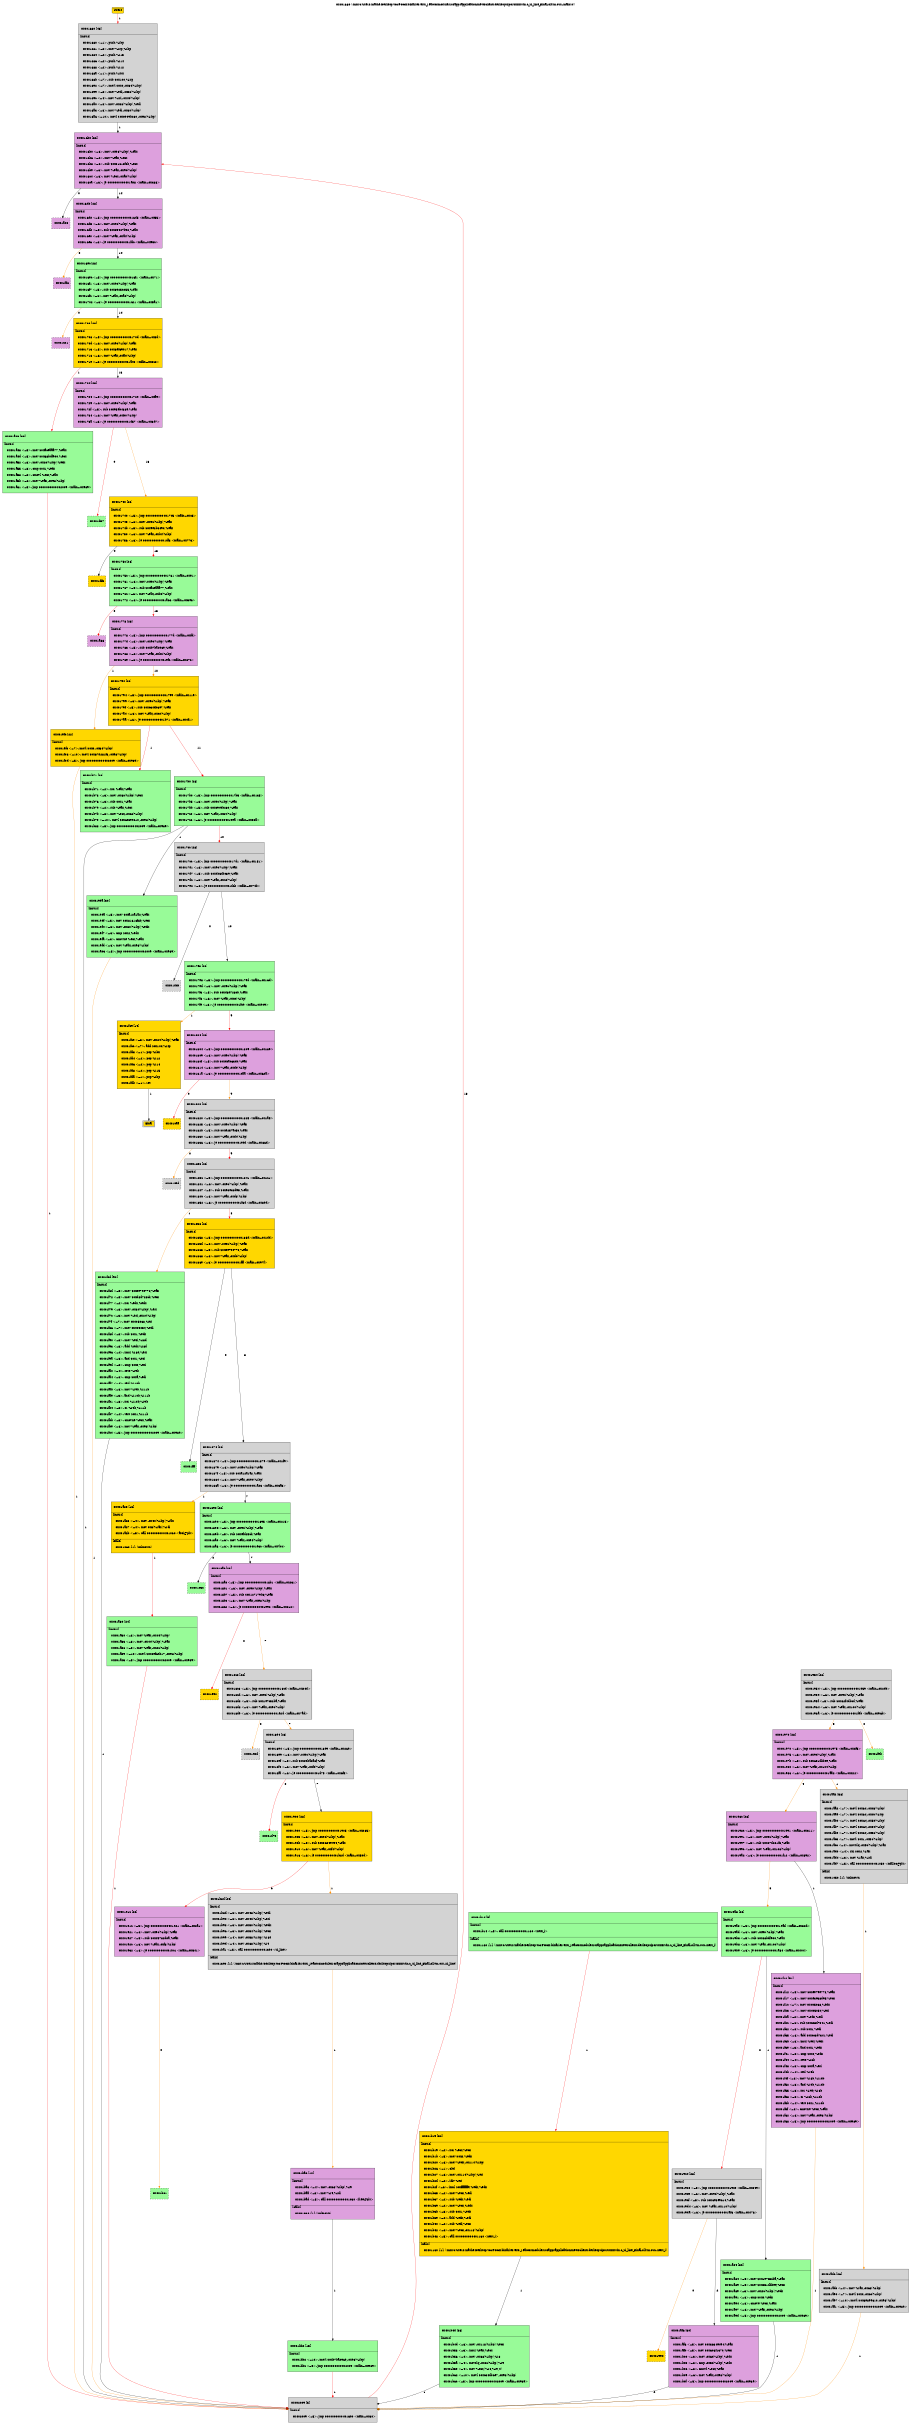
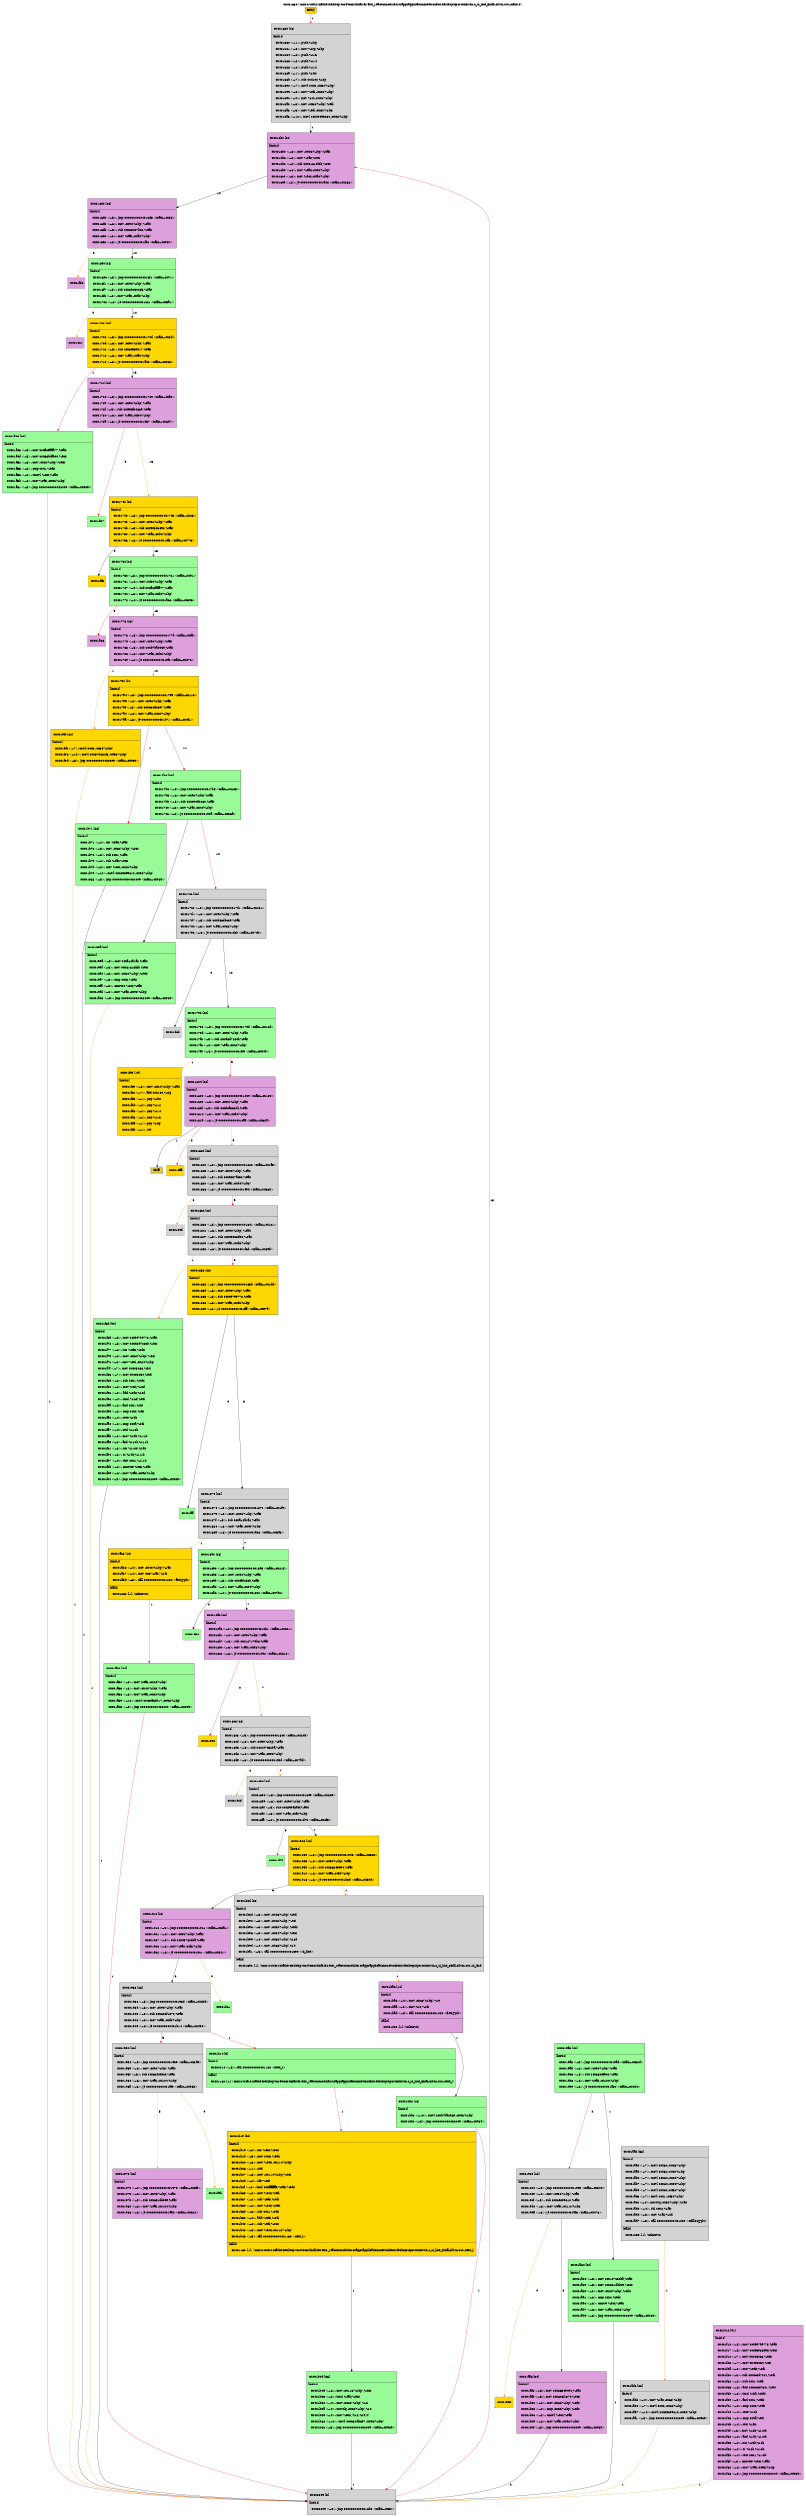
node "Users": label "Users" -> "Entry"
node "0x401a08": removed
edge "0x401fc9 [19]" -> "Final": now "0x401804 [28]" -> "Final"
edge "0x4017b0 [28]" -> "0x402009 [5]": now "0x401b71 [28]" -> "0x402009 [5]"
edge "0x401970 [28]" -> "0x401aa2 [58]": removed, label "1"
node "0x40198c [28]": removed
edge "0x401900 [28]" -> "0x40191c [28]": color red -> black
node "0x401938 [28]": added
